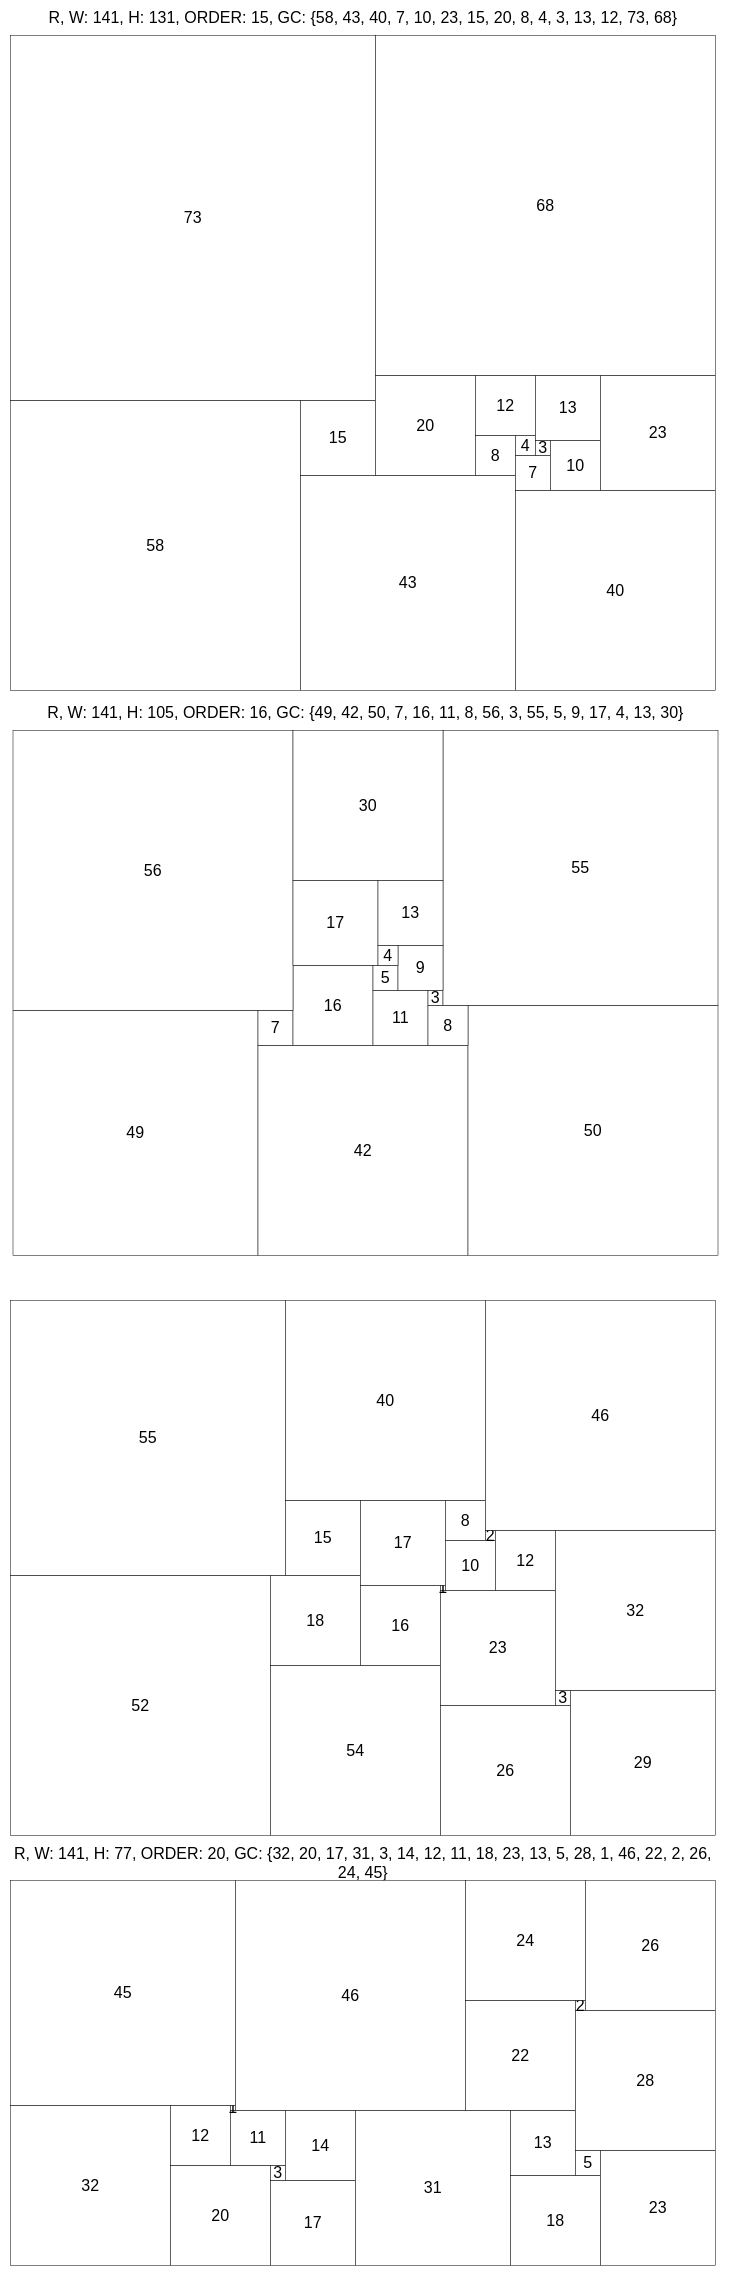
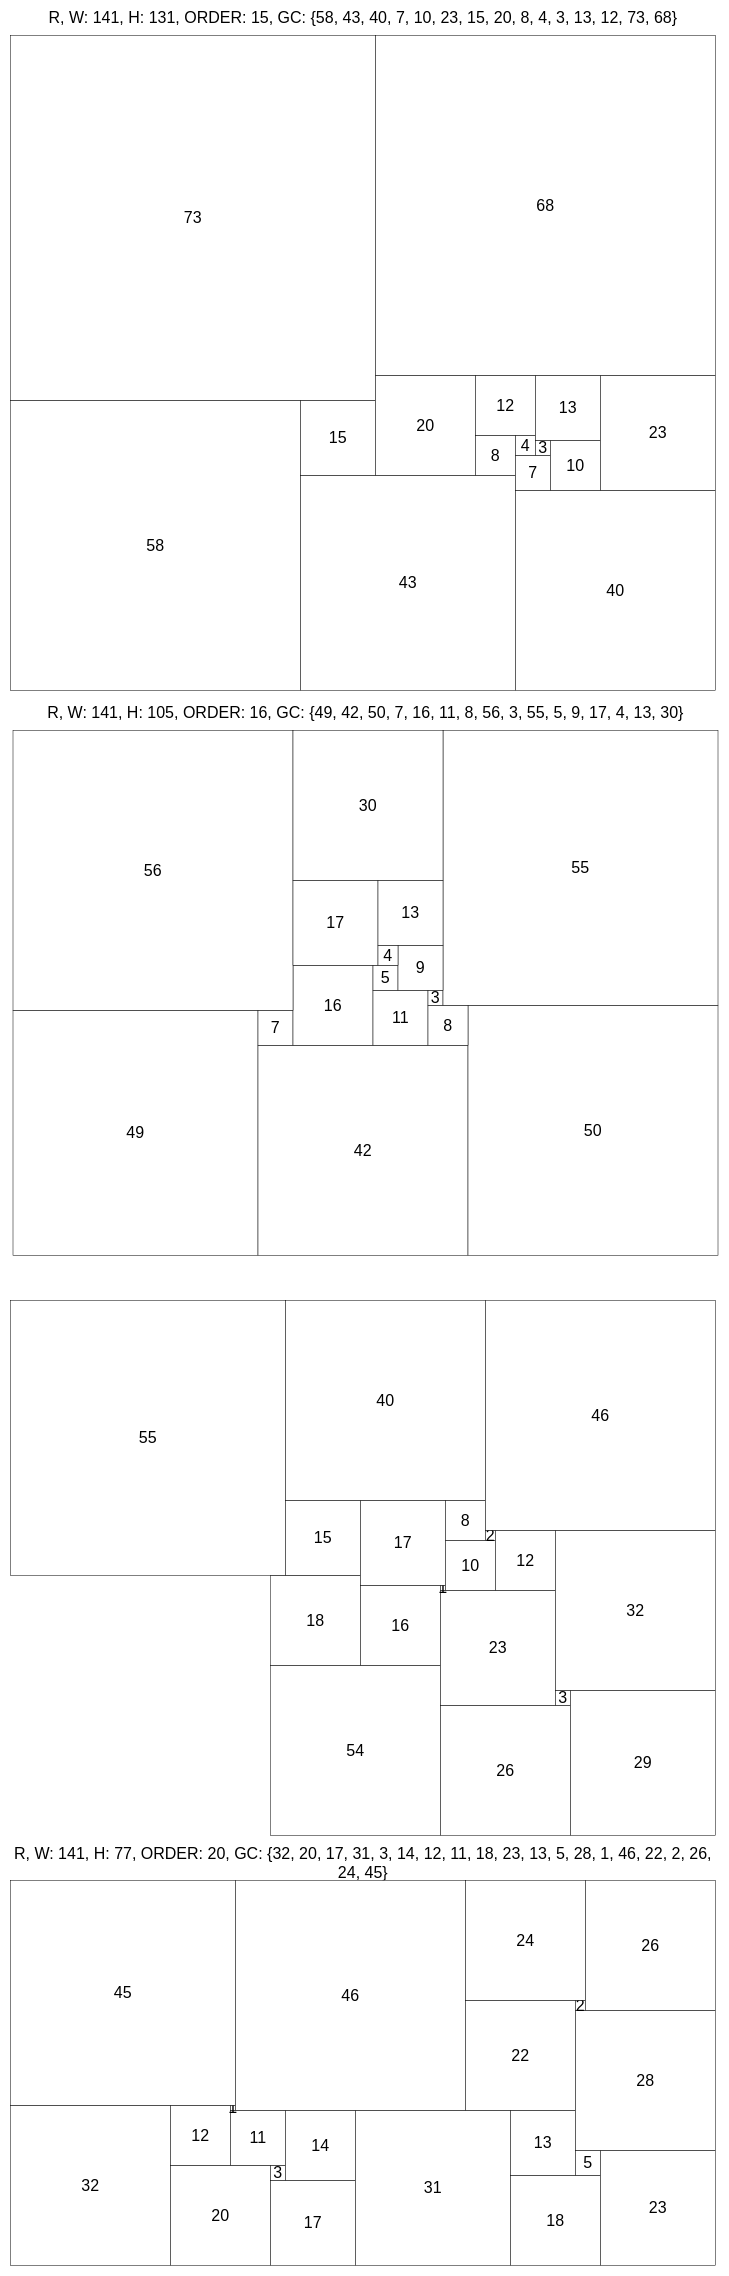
node "52": removed
